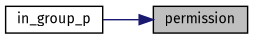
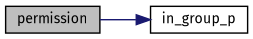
edge "in_group_p" -> "permission": reversed
